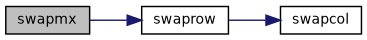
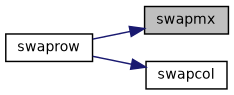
edge "swapmx" -> "swaprow": reversed
